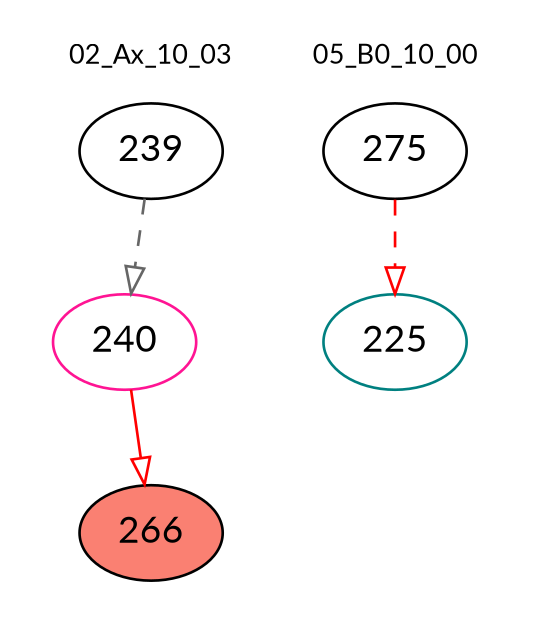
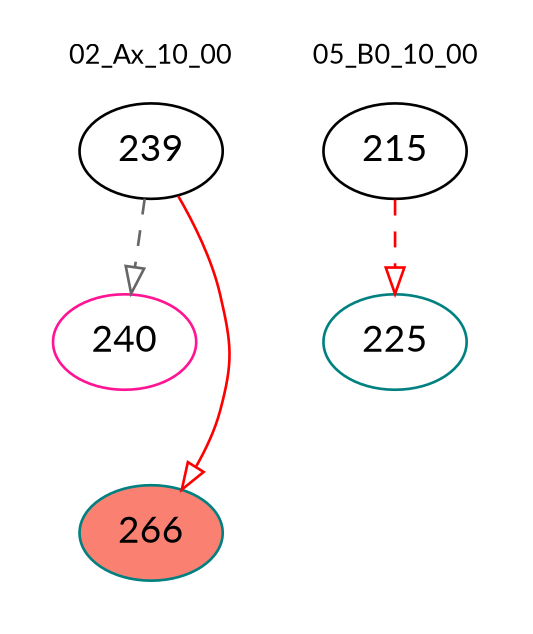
cluster "02_Ax_10_03": label "02_Ax_10_03" -> "02_Ax_10_00"
node "275": label "275" -> "215"
edge "240" -> "266": now "239" -> "266"
node "266": color black -> teal
